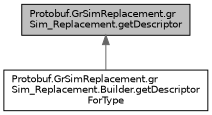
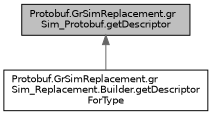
node "Protobuf.GrSimReplacement.gr Sim_Replacement.getDescriptor": label "Protobuf.GrSimReplacement.gr Sim_Replacement.getDescriptor" -> "Protobuf.GrSimReplacement.gr Sim_Protobuf.getDescriptor"
